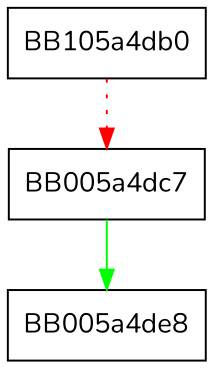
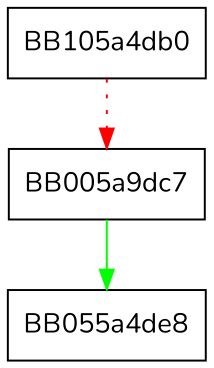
node "BB005a4dc7": label "BB005a4dc7" -> "BB005a9dc7"
node "BB005a4de8": label "BB005a4de8" -> "BB055a4de8"
